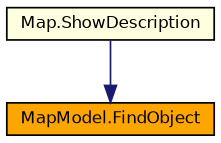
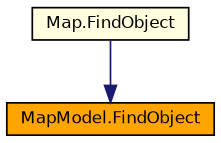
node "Map.ShowDescription": label "Map.ShowDescription" -> "Map.FindObject"
